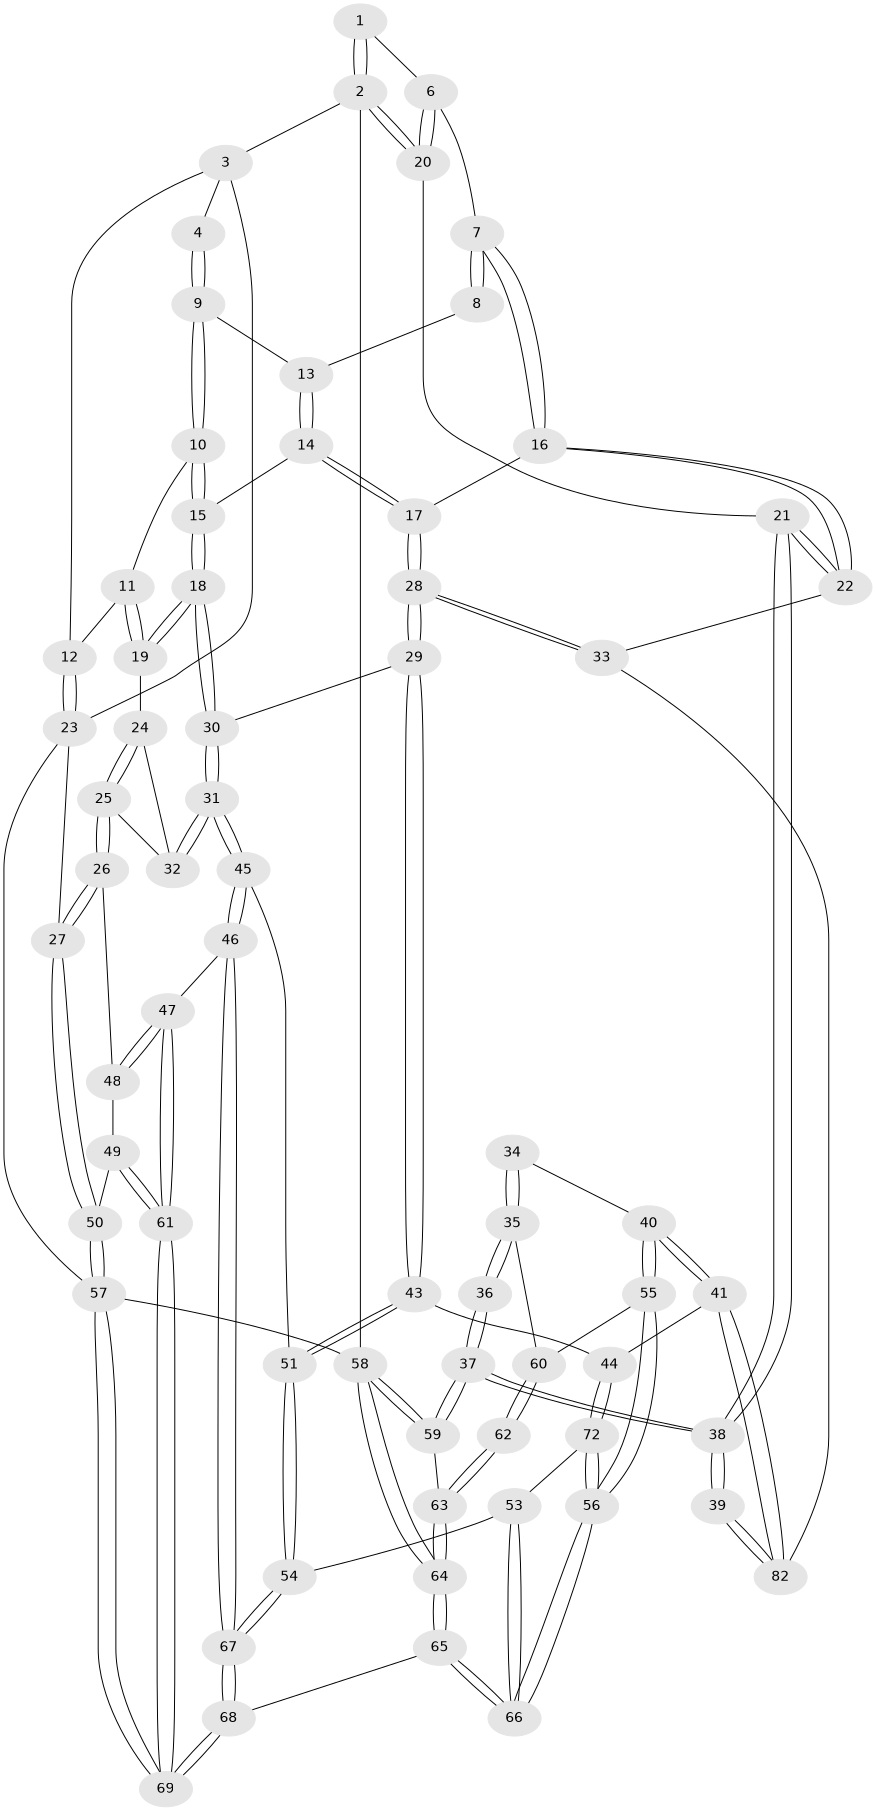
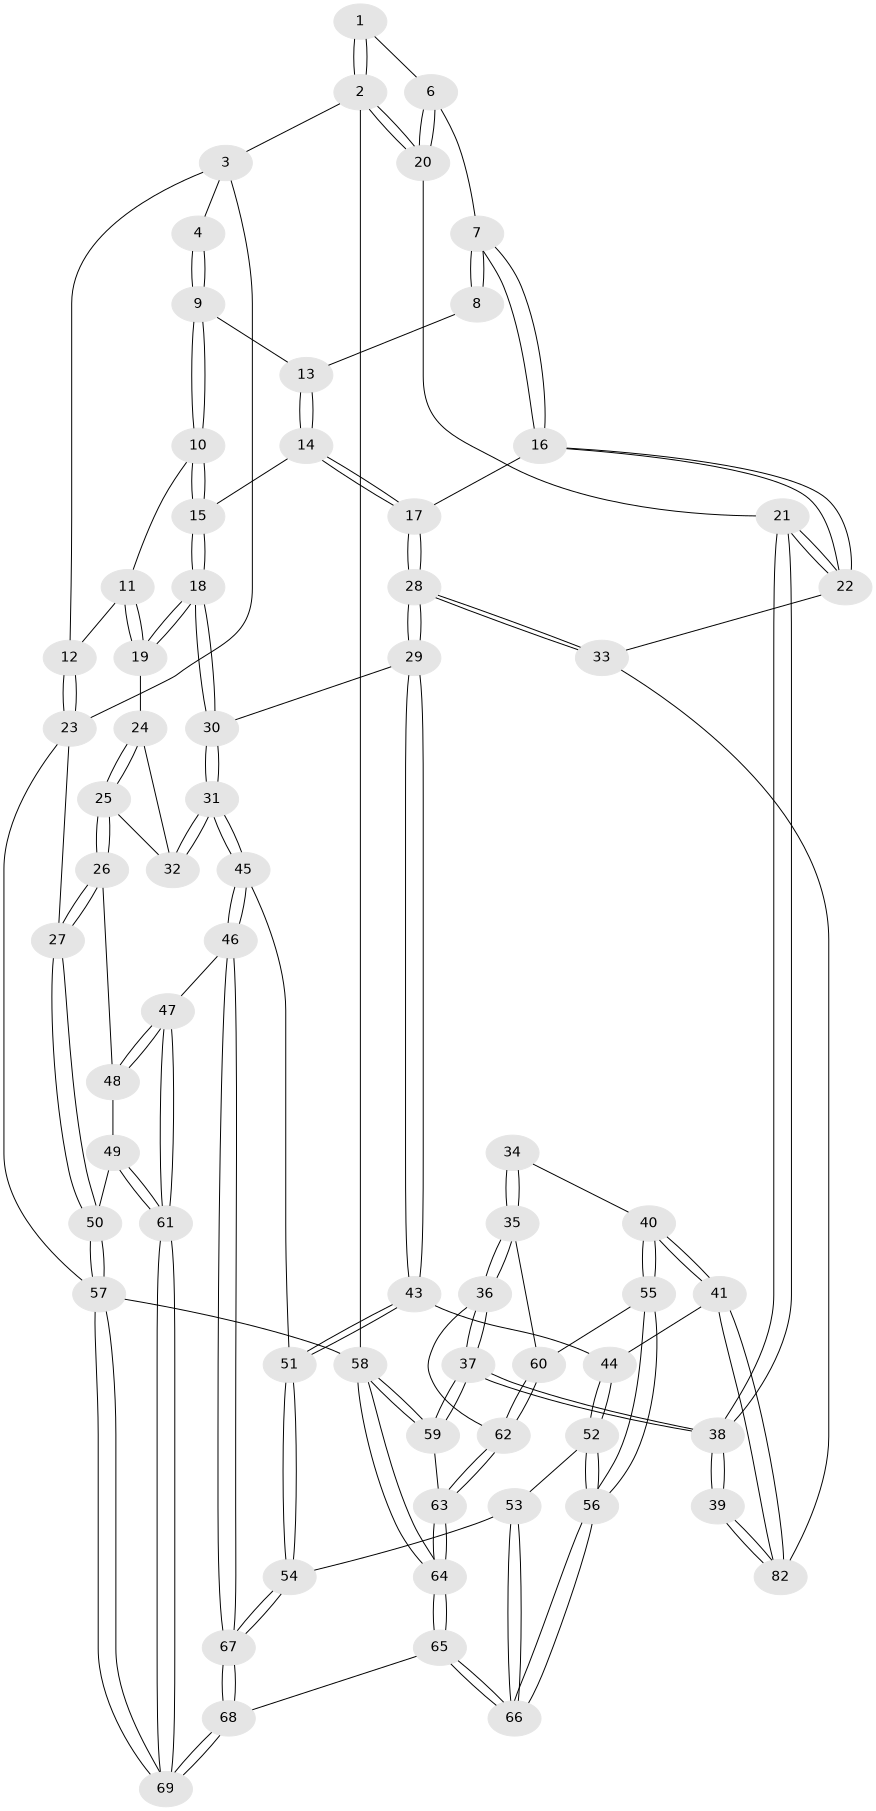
edge "36" -- "62": added
node "72": label "72" -> "52"
